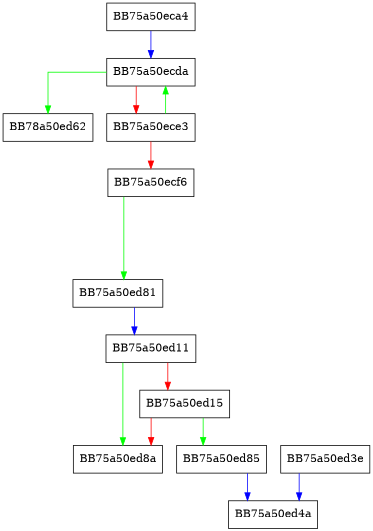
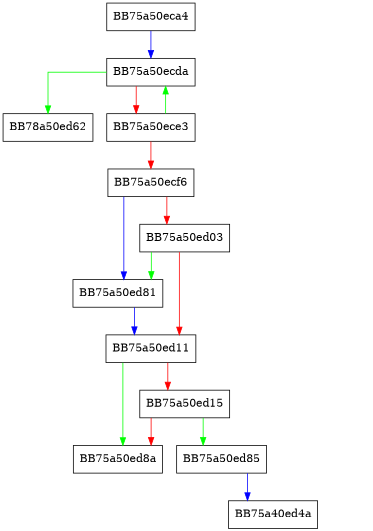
edge "BB75a50ecf6" -> "BB75a50ed81": color green -> blue
node "BB75a50ed03": added
node "BB75a50ed3e": removed
node "BB75a50ed4a": label "BB75a50ed4a" -> "BB75a40ed4a"
